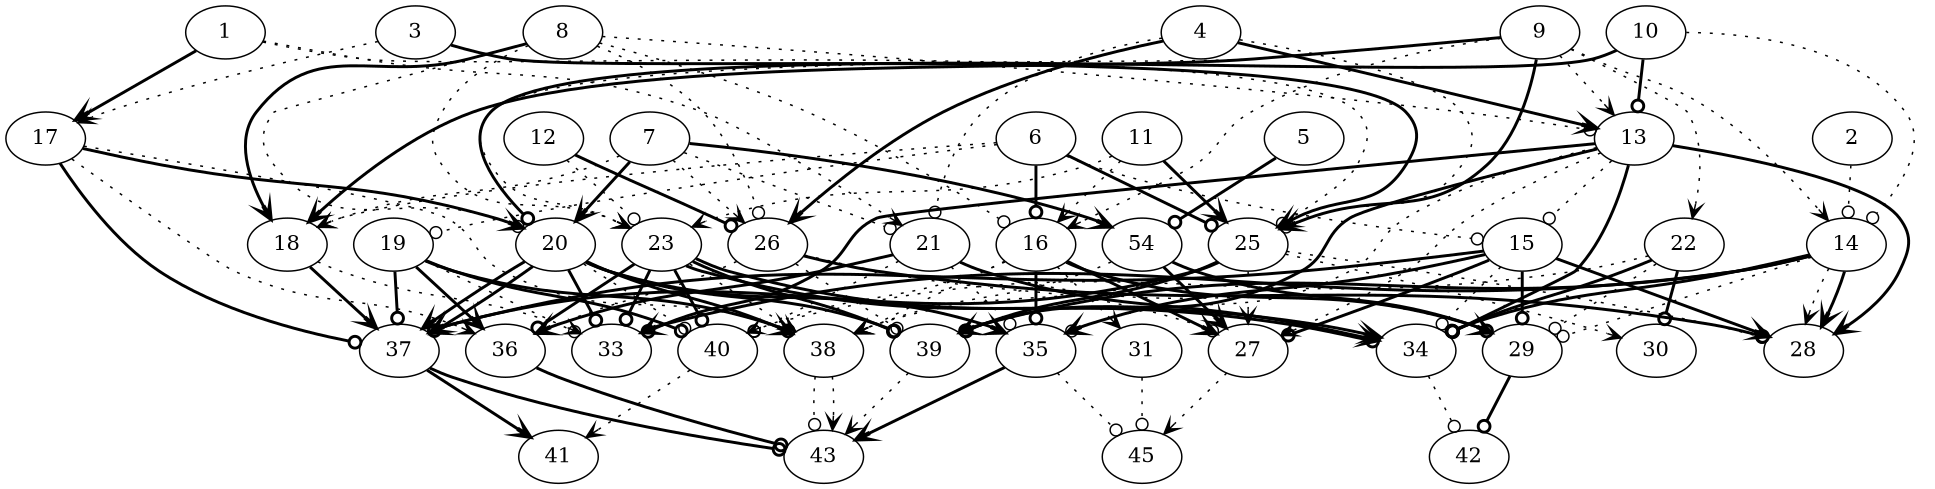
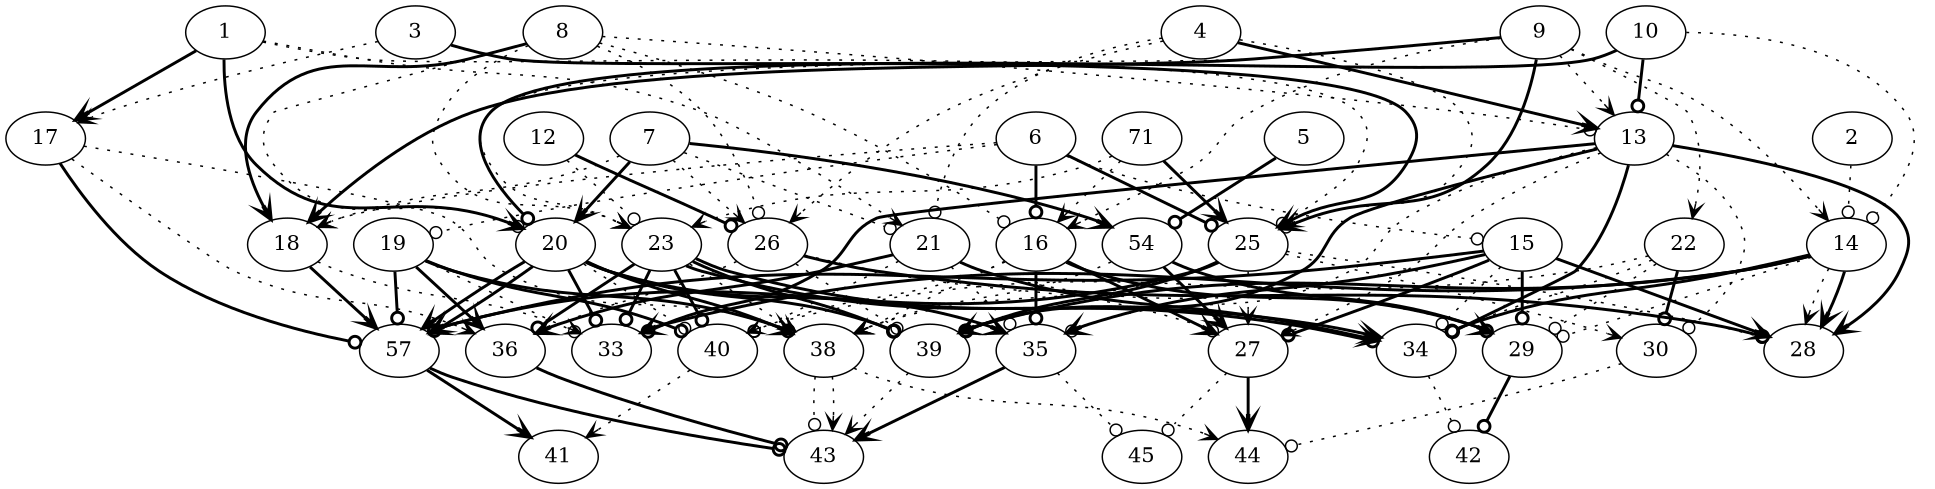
edge "4" -> "26": style bold -> dotted
node "11": label "11" -> "71"
edge "17" -> "20": now "1" -> "20"
edge "13" -> "15": now "13" -> "30"
edge "22" -> "34": style bold -> dotted
node "37": label "37" -> "57"
node "31": removed
edge "27" -> "45": arrowhead vee -> odot
node "44": added
